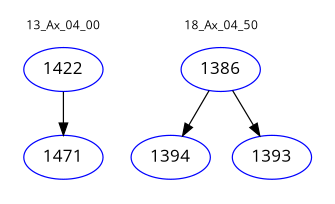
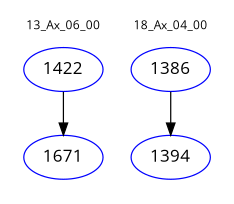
cluster "13_Ax_04_00": label "13_Ax_04_00" -> "13_Ax_06_00"
cluster "18_Ax_04_50": label "18_Ax_04_50" -> "18_Ax_04_00"
node "1471": label "1471" -> "1671"
node "1393": removed
